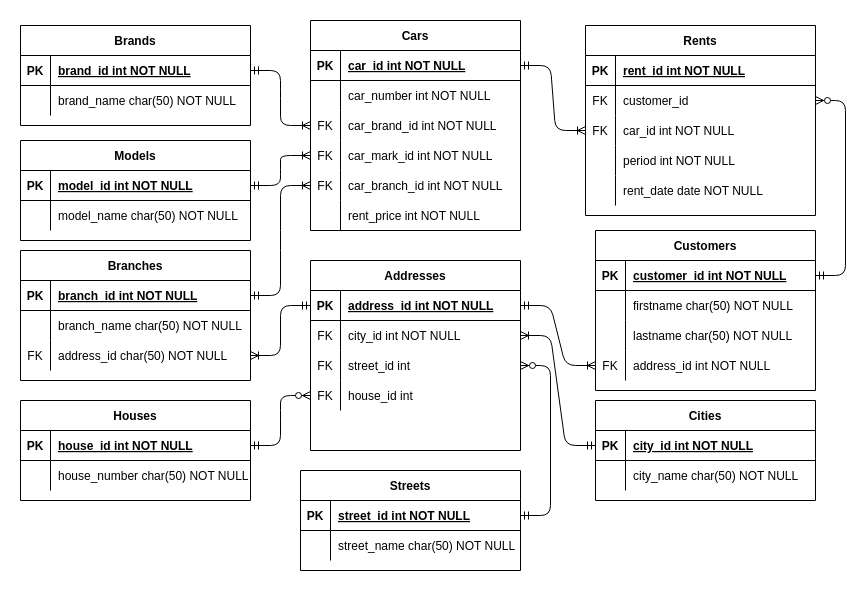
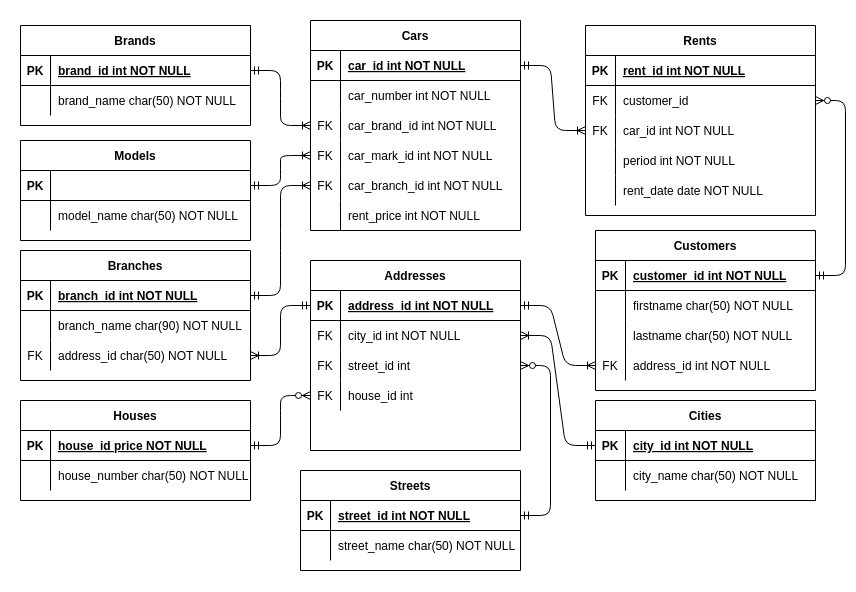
node "model_id int NOT NULL": removed
node "branch_name char(50) NOT NULL": label "branch_name char(50) NOT NULL" -> "branch_name char(90) NOT NULL"
node "house_id int NOT NULL": label "house_id int NOT NULL" -> "house_id price NOT NULL"
